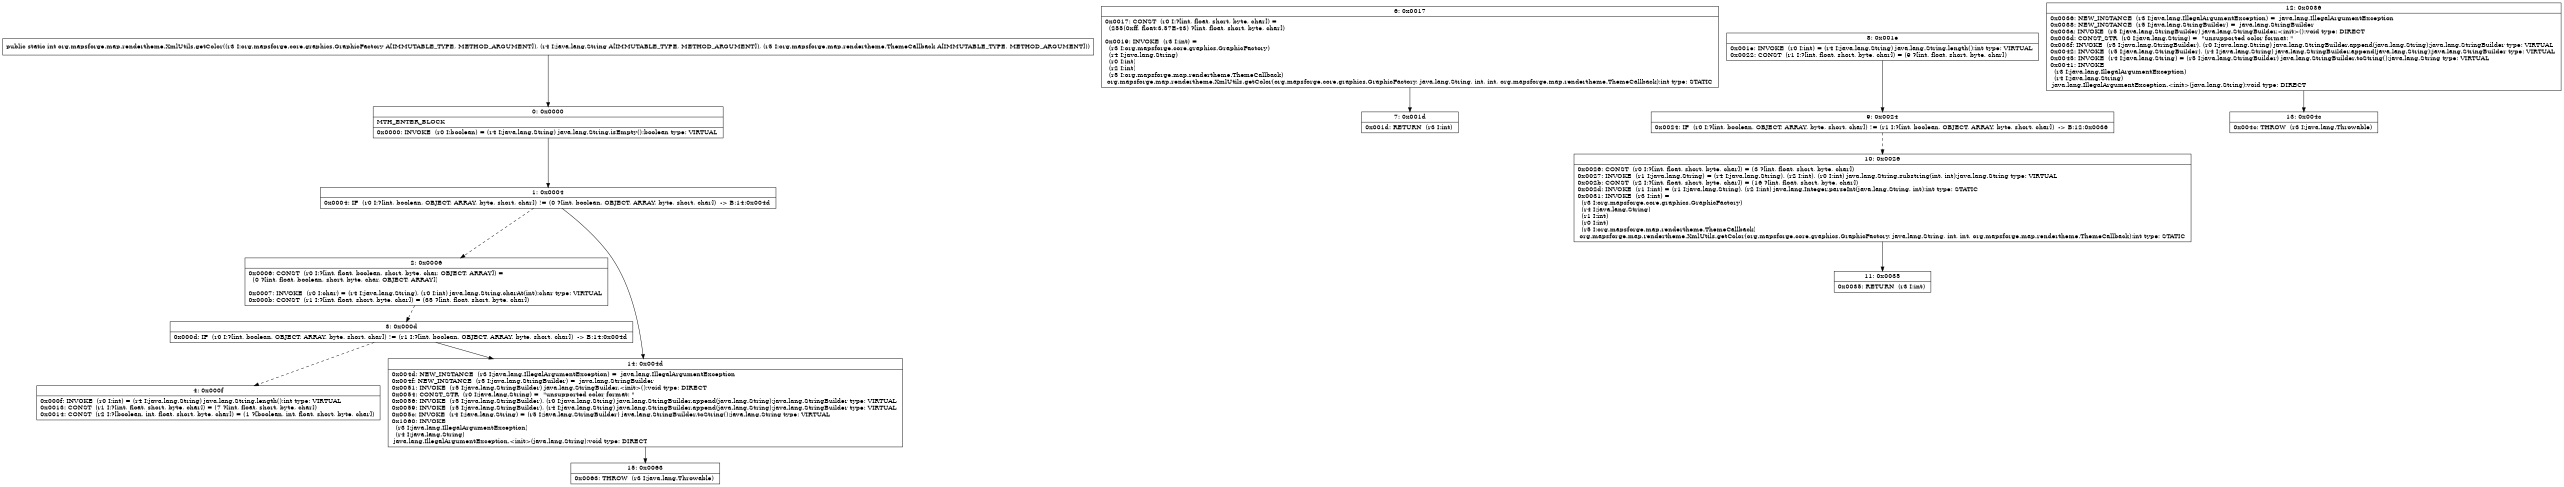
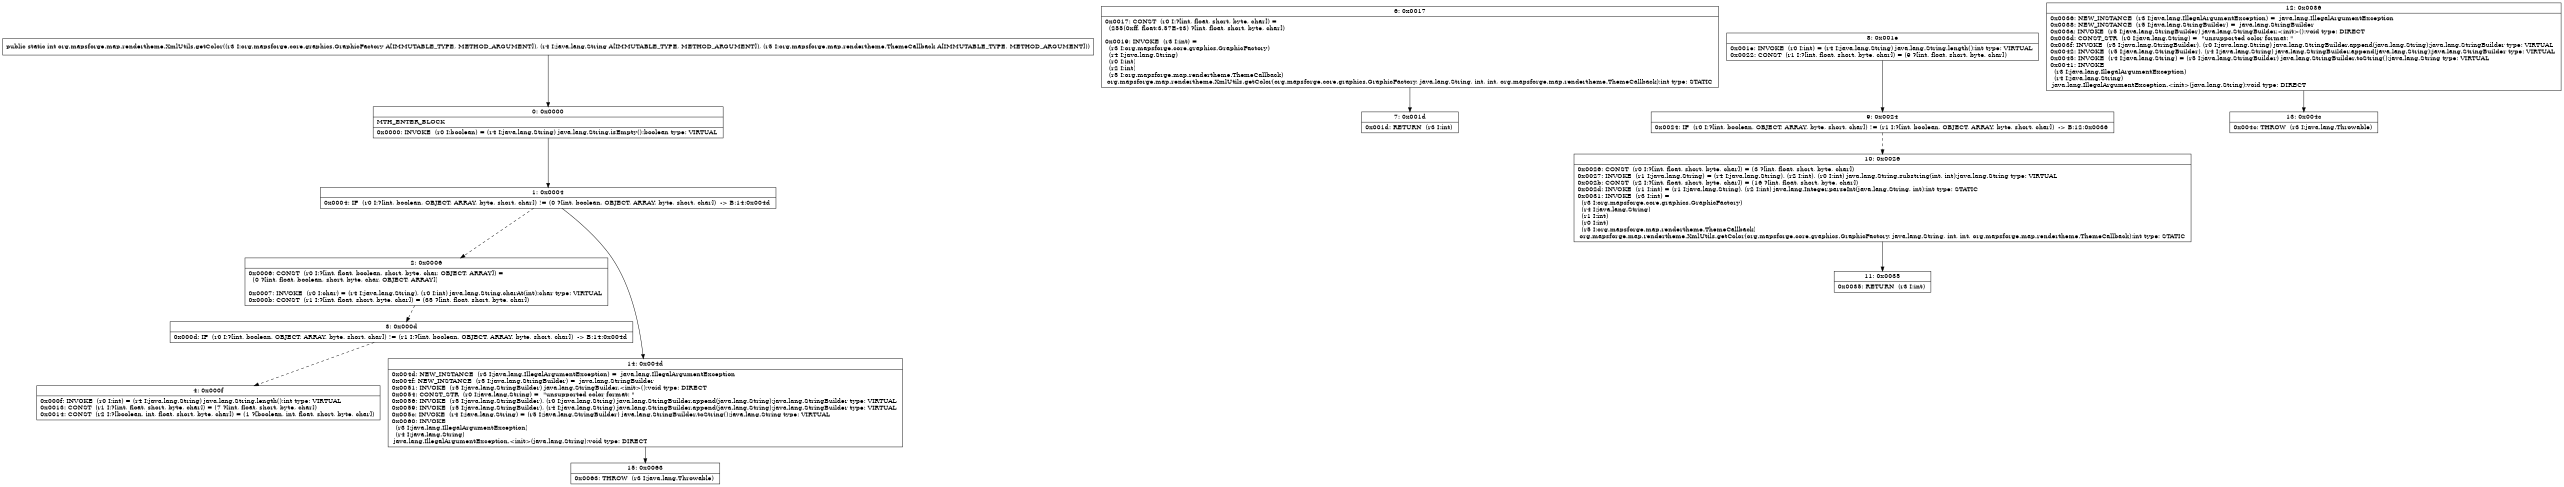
edge "3: 0x000d" -> "14: 0x004d": removed
node "14: 0x004d": text "0x1060: INVOKE" -> "0x0060: INVOKE"
